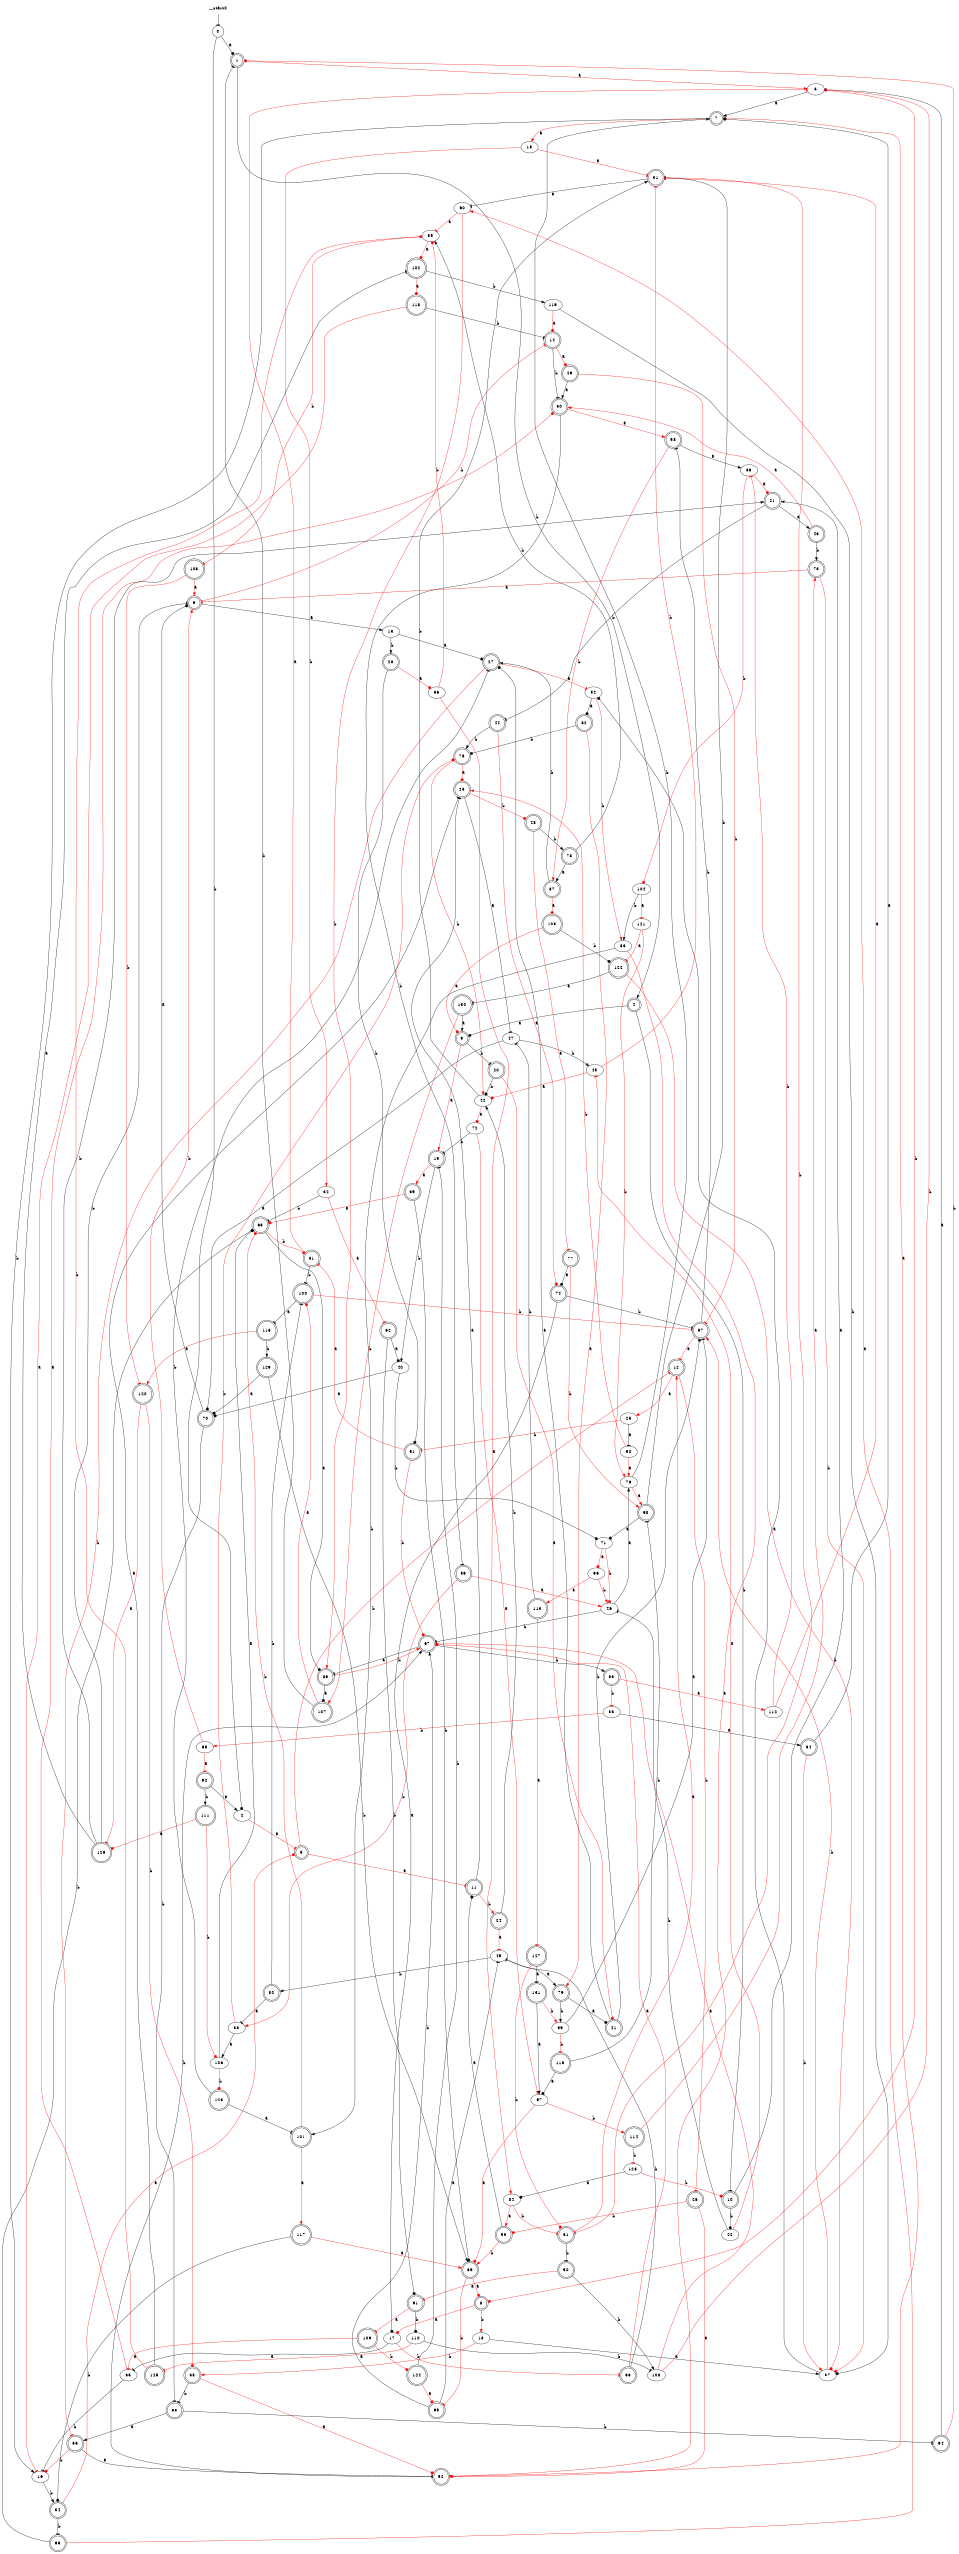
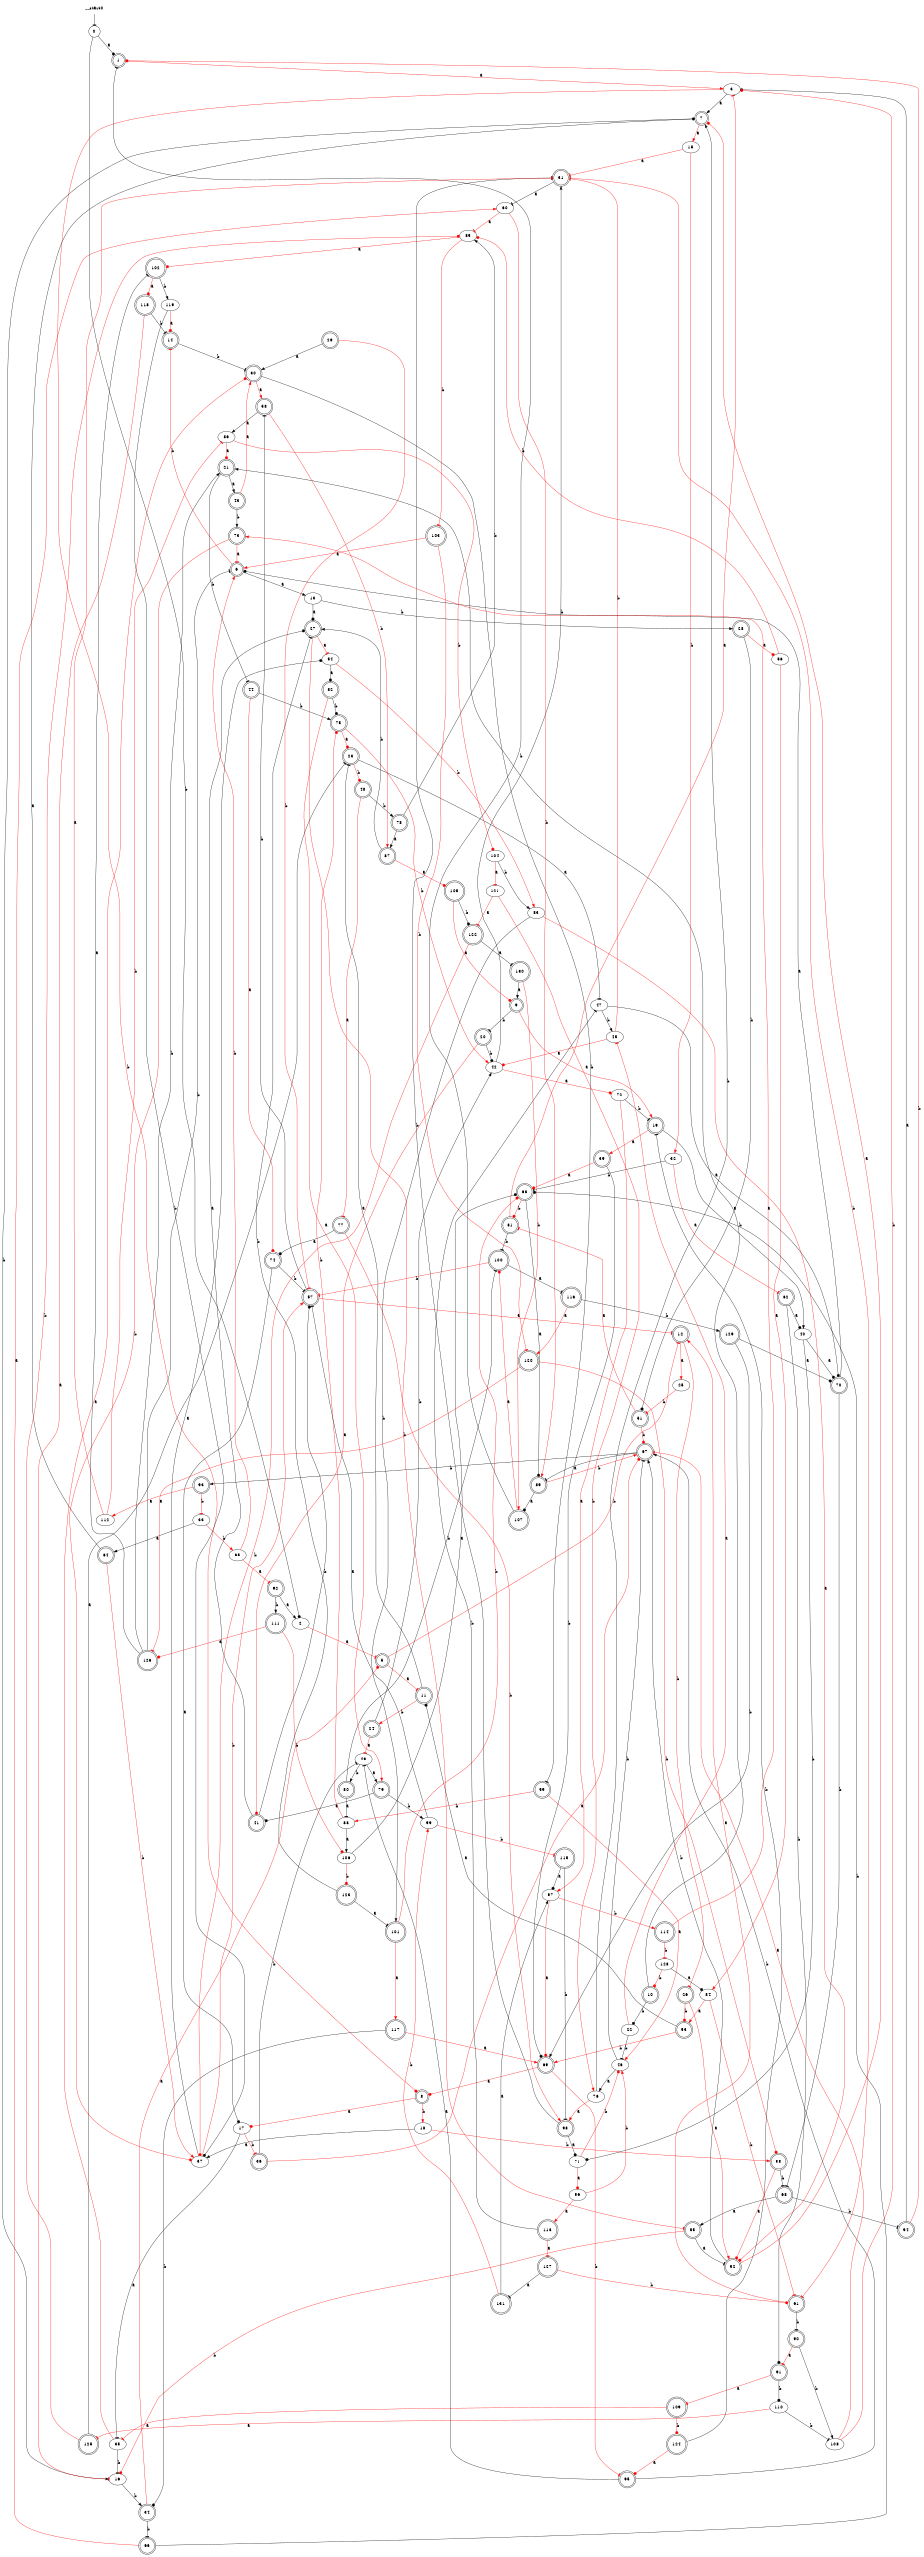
edge "14" -> "29": removed, label "a"
node "4": removed
node "50": removed
